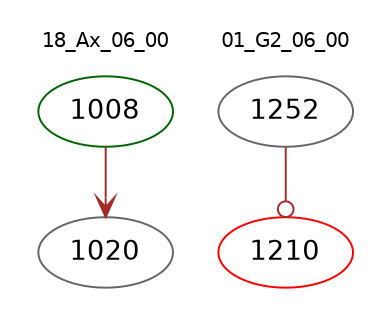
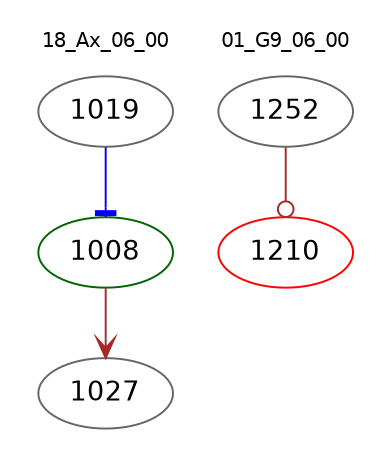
cluster "01_G2_06_00": label "01_G2_06_00" -> "01_G9_06_00"
node "1019": added
node "1020": label "1020" -> "1027"
